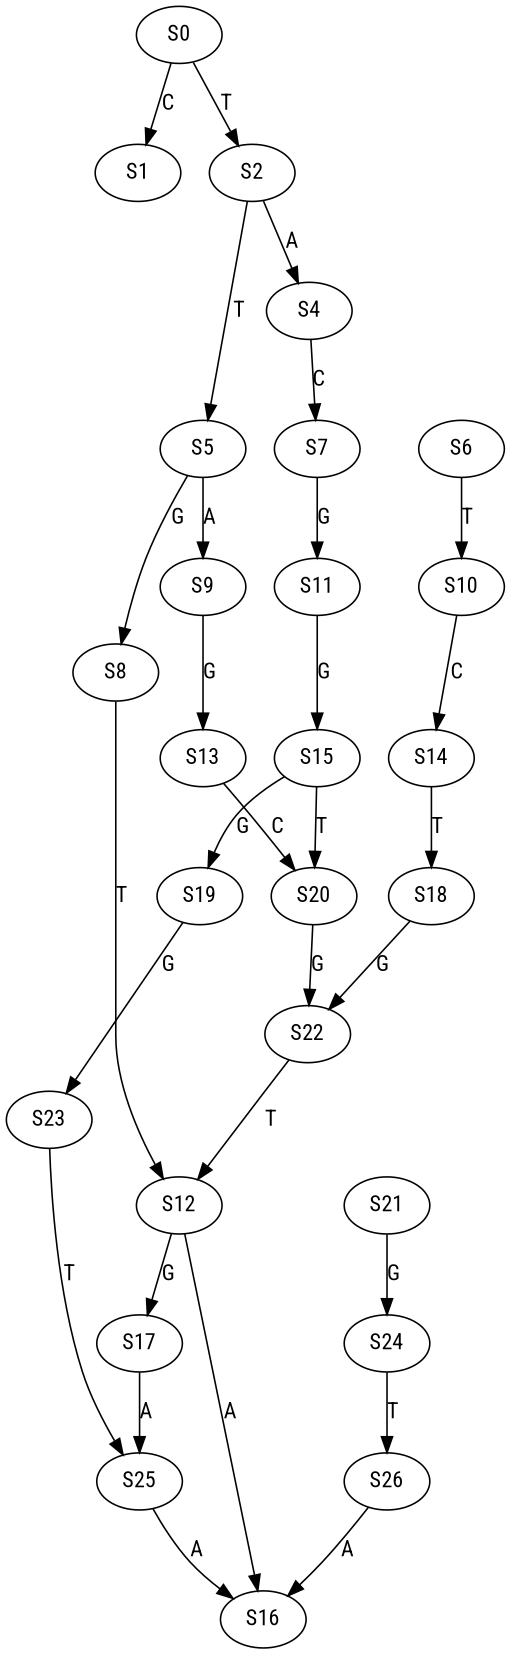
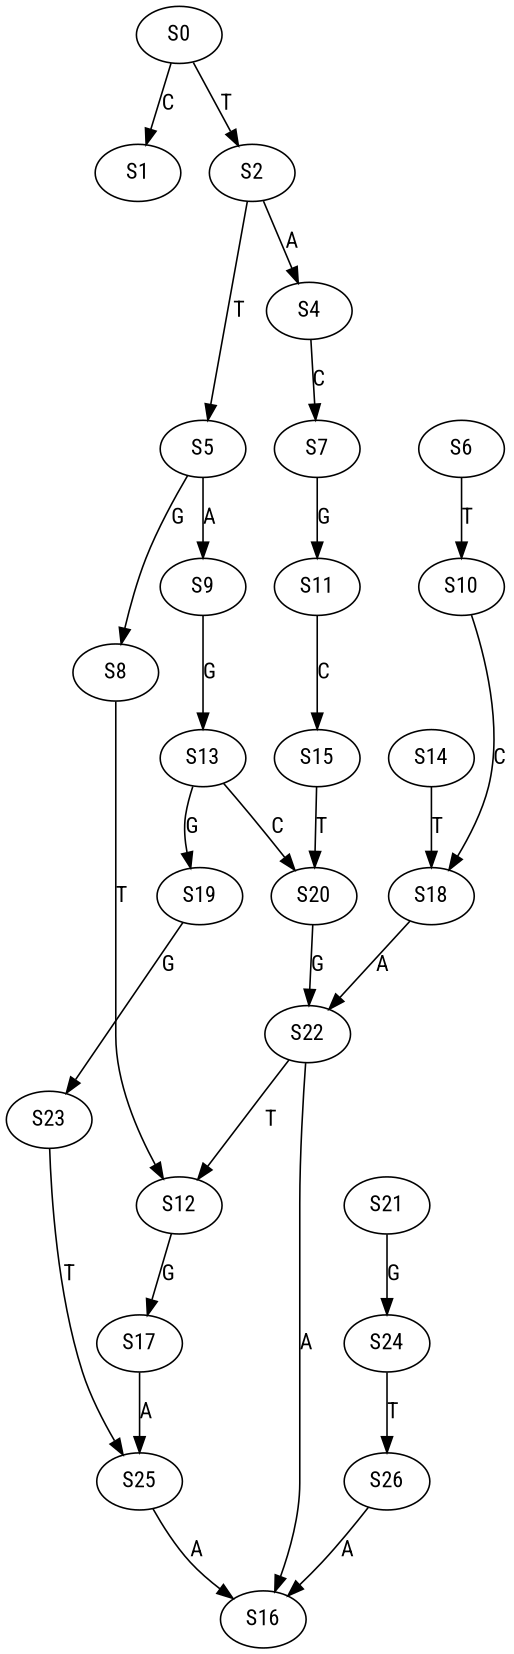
edge "S10" -> "S14": now "S10" -> "S18"
edge "S11" -> "S15": label "G" -> "C"
edge "S15" -> "S19": now "S13" -> "S19"
edge "S18" -> "S22": label "G" -> "A"
edge "S12" -> "S16": now "S22" -> "S16"
